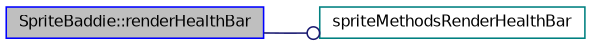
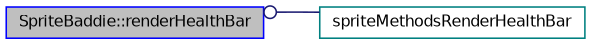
edge "SpriteBaddie::renderHealthBar" -> "spriteMethodsRenderHealthBar": reversed
